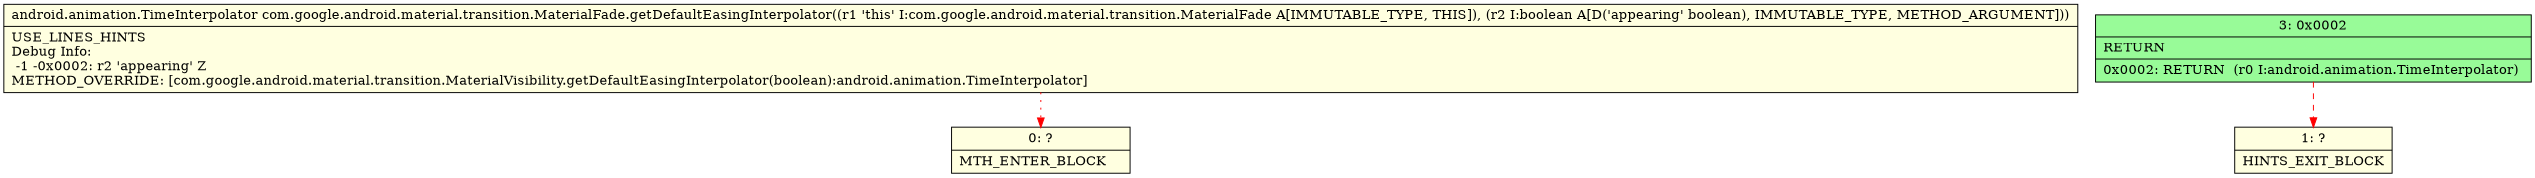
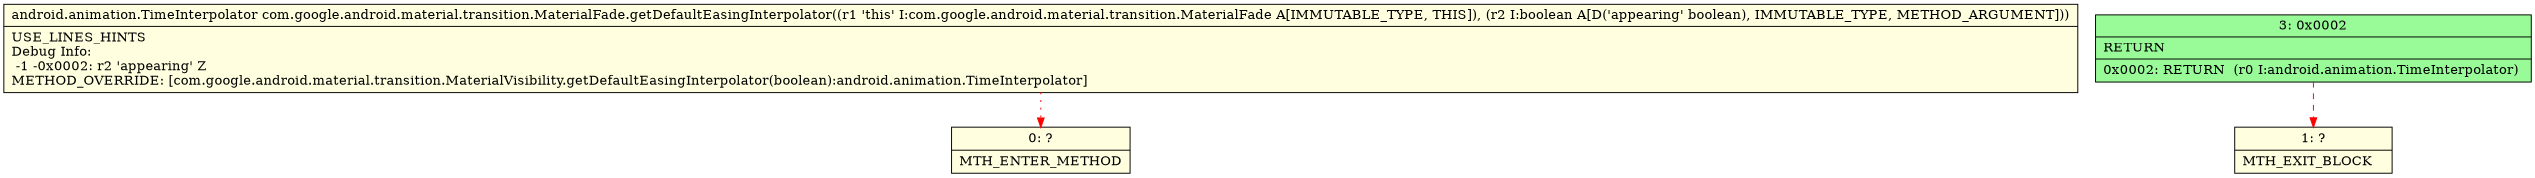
node "0: ?": text "MTH_ENTER_BLOCK" -> "MTH_ENTER_METHOD"
node "1: ?": text "HINTS_EXIT_BLOCK" -> "MTH_EXIT_BLOCK"
